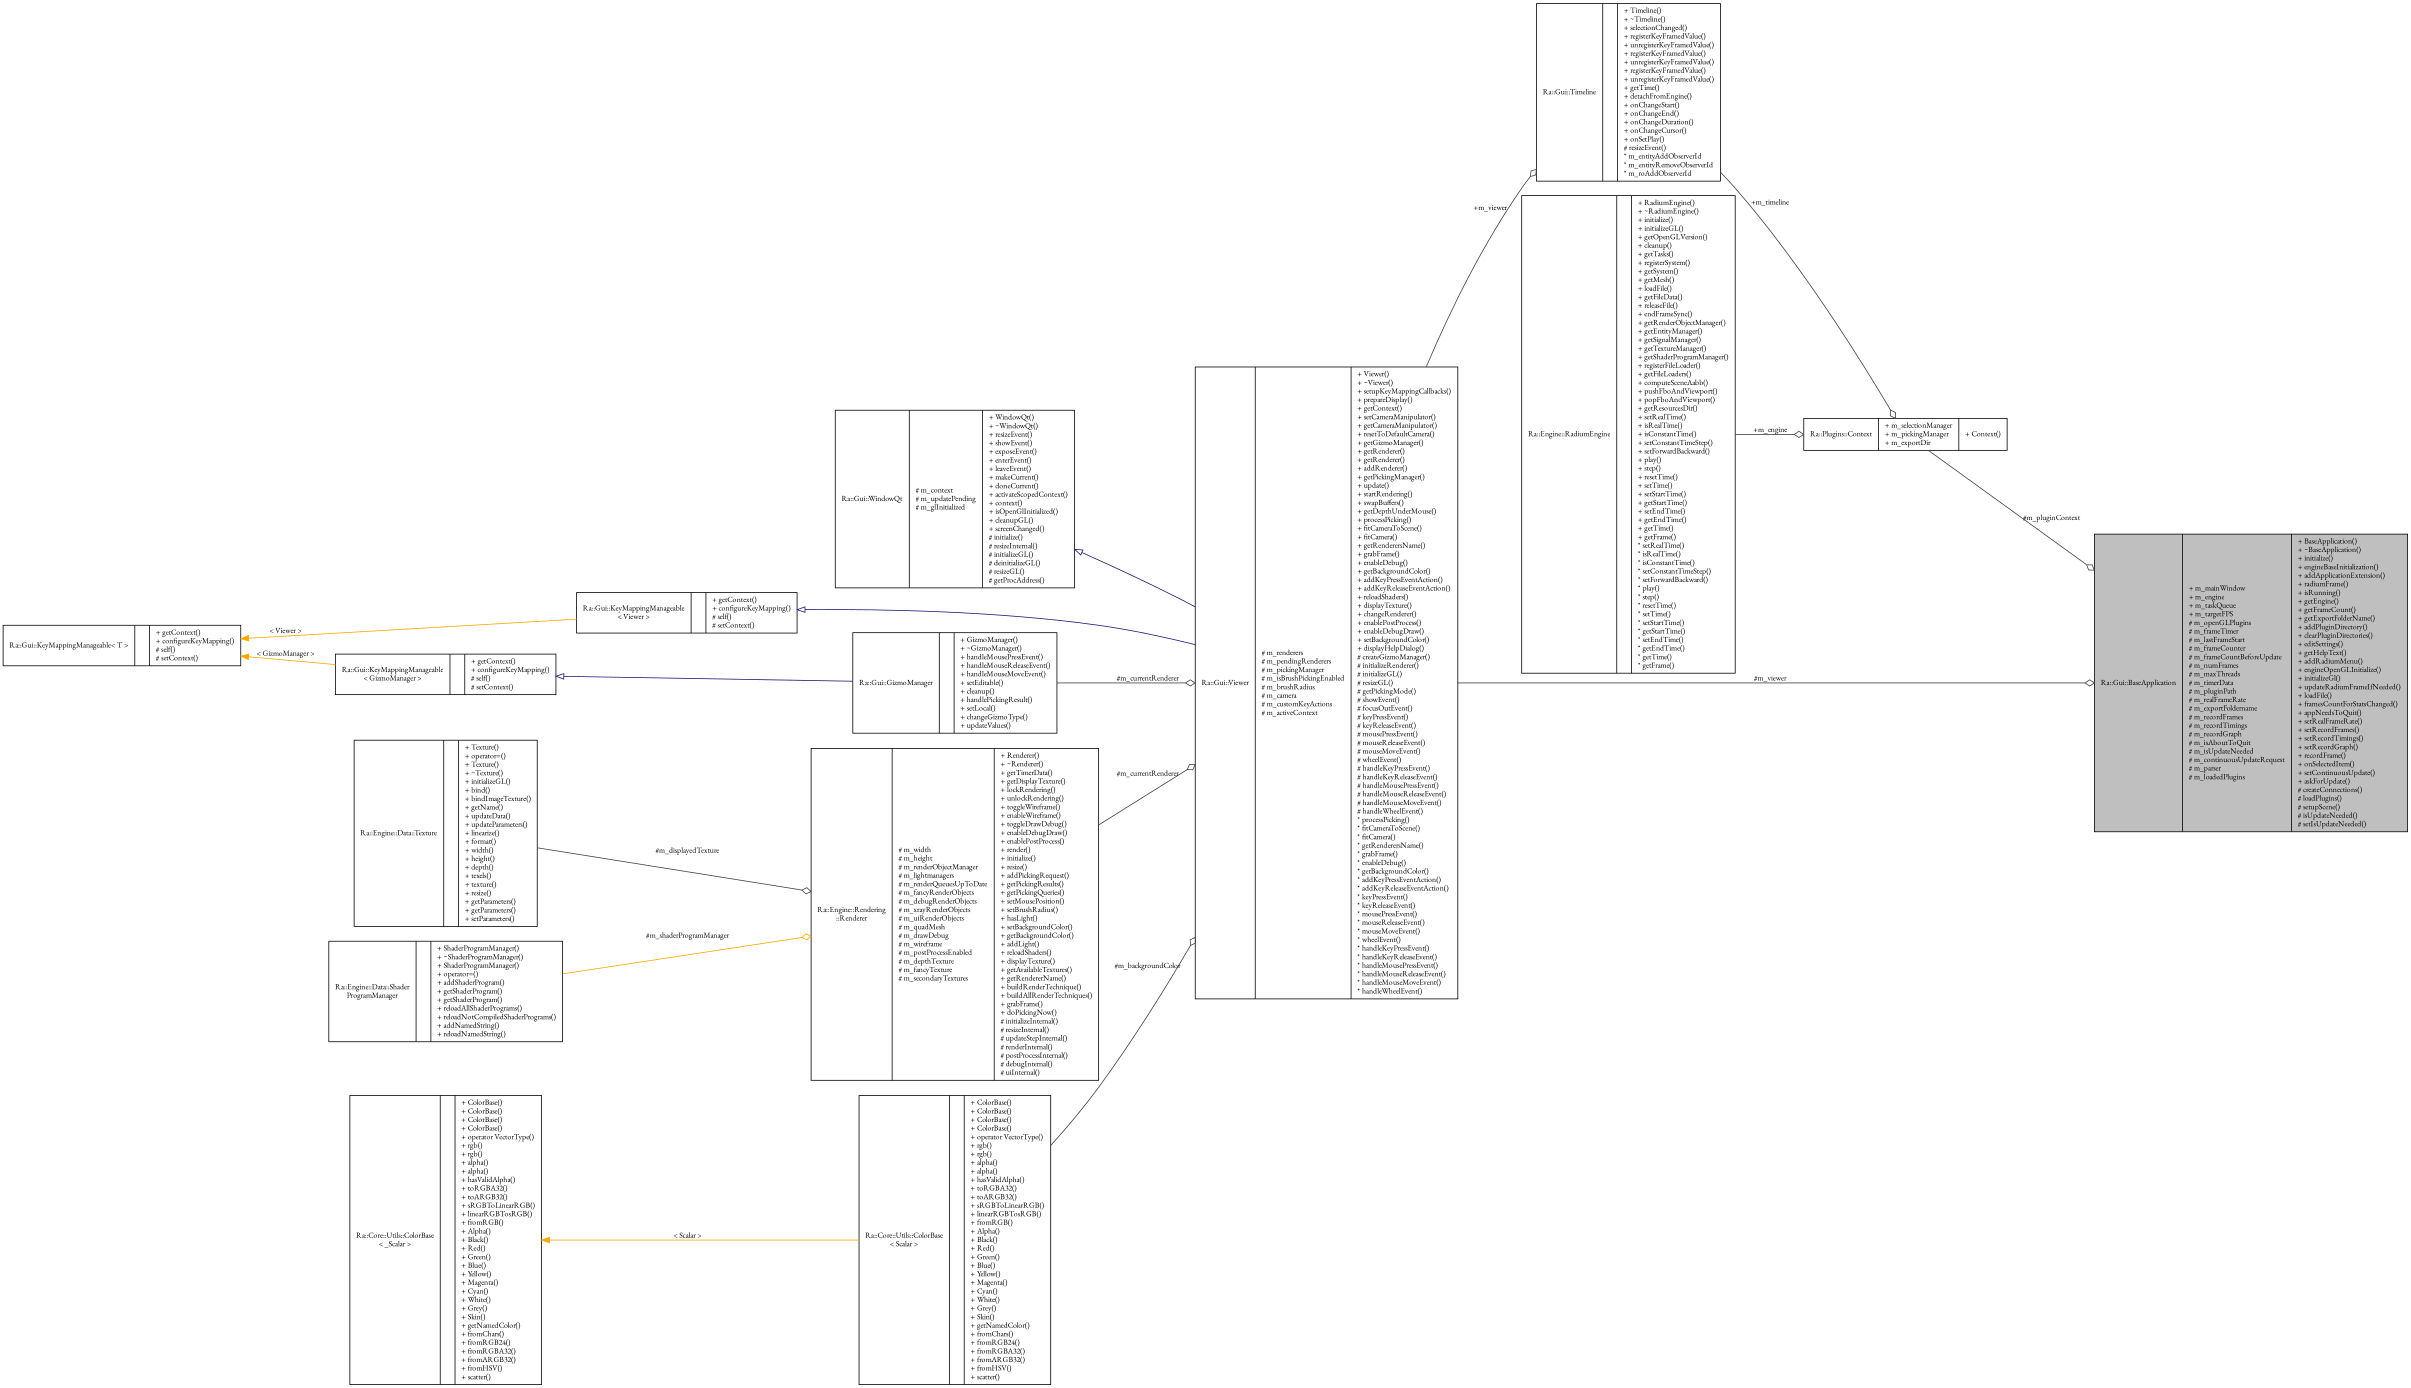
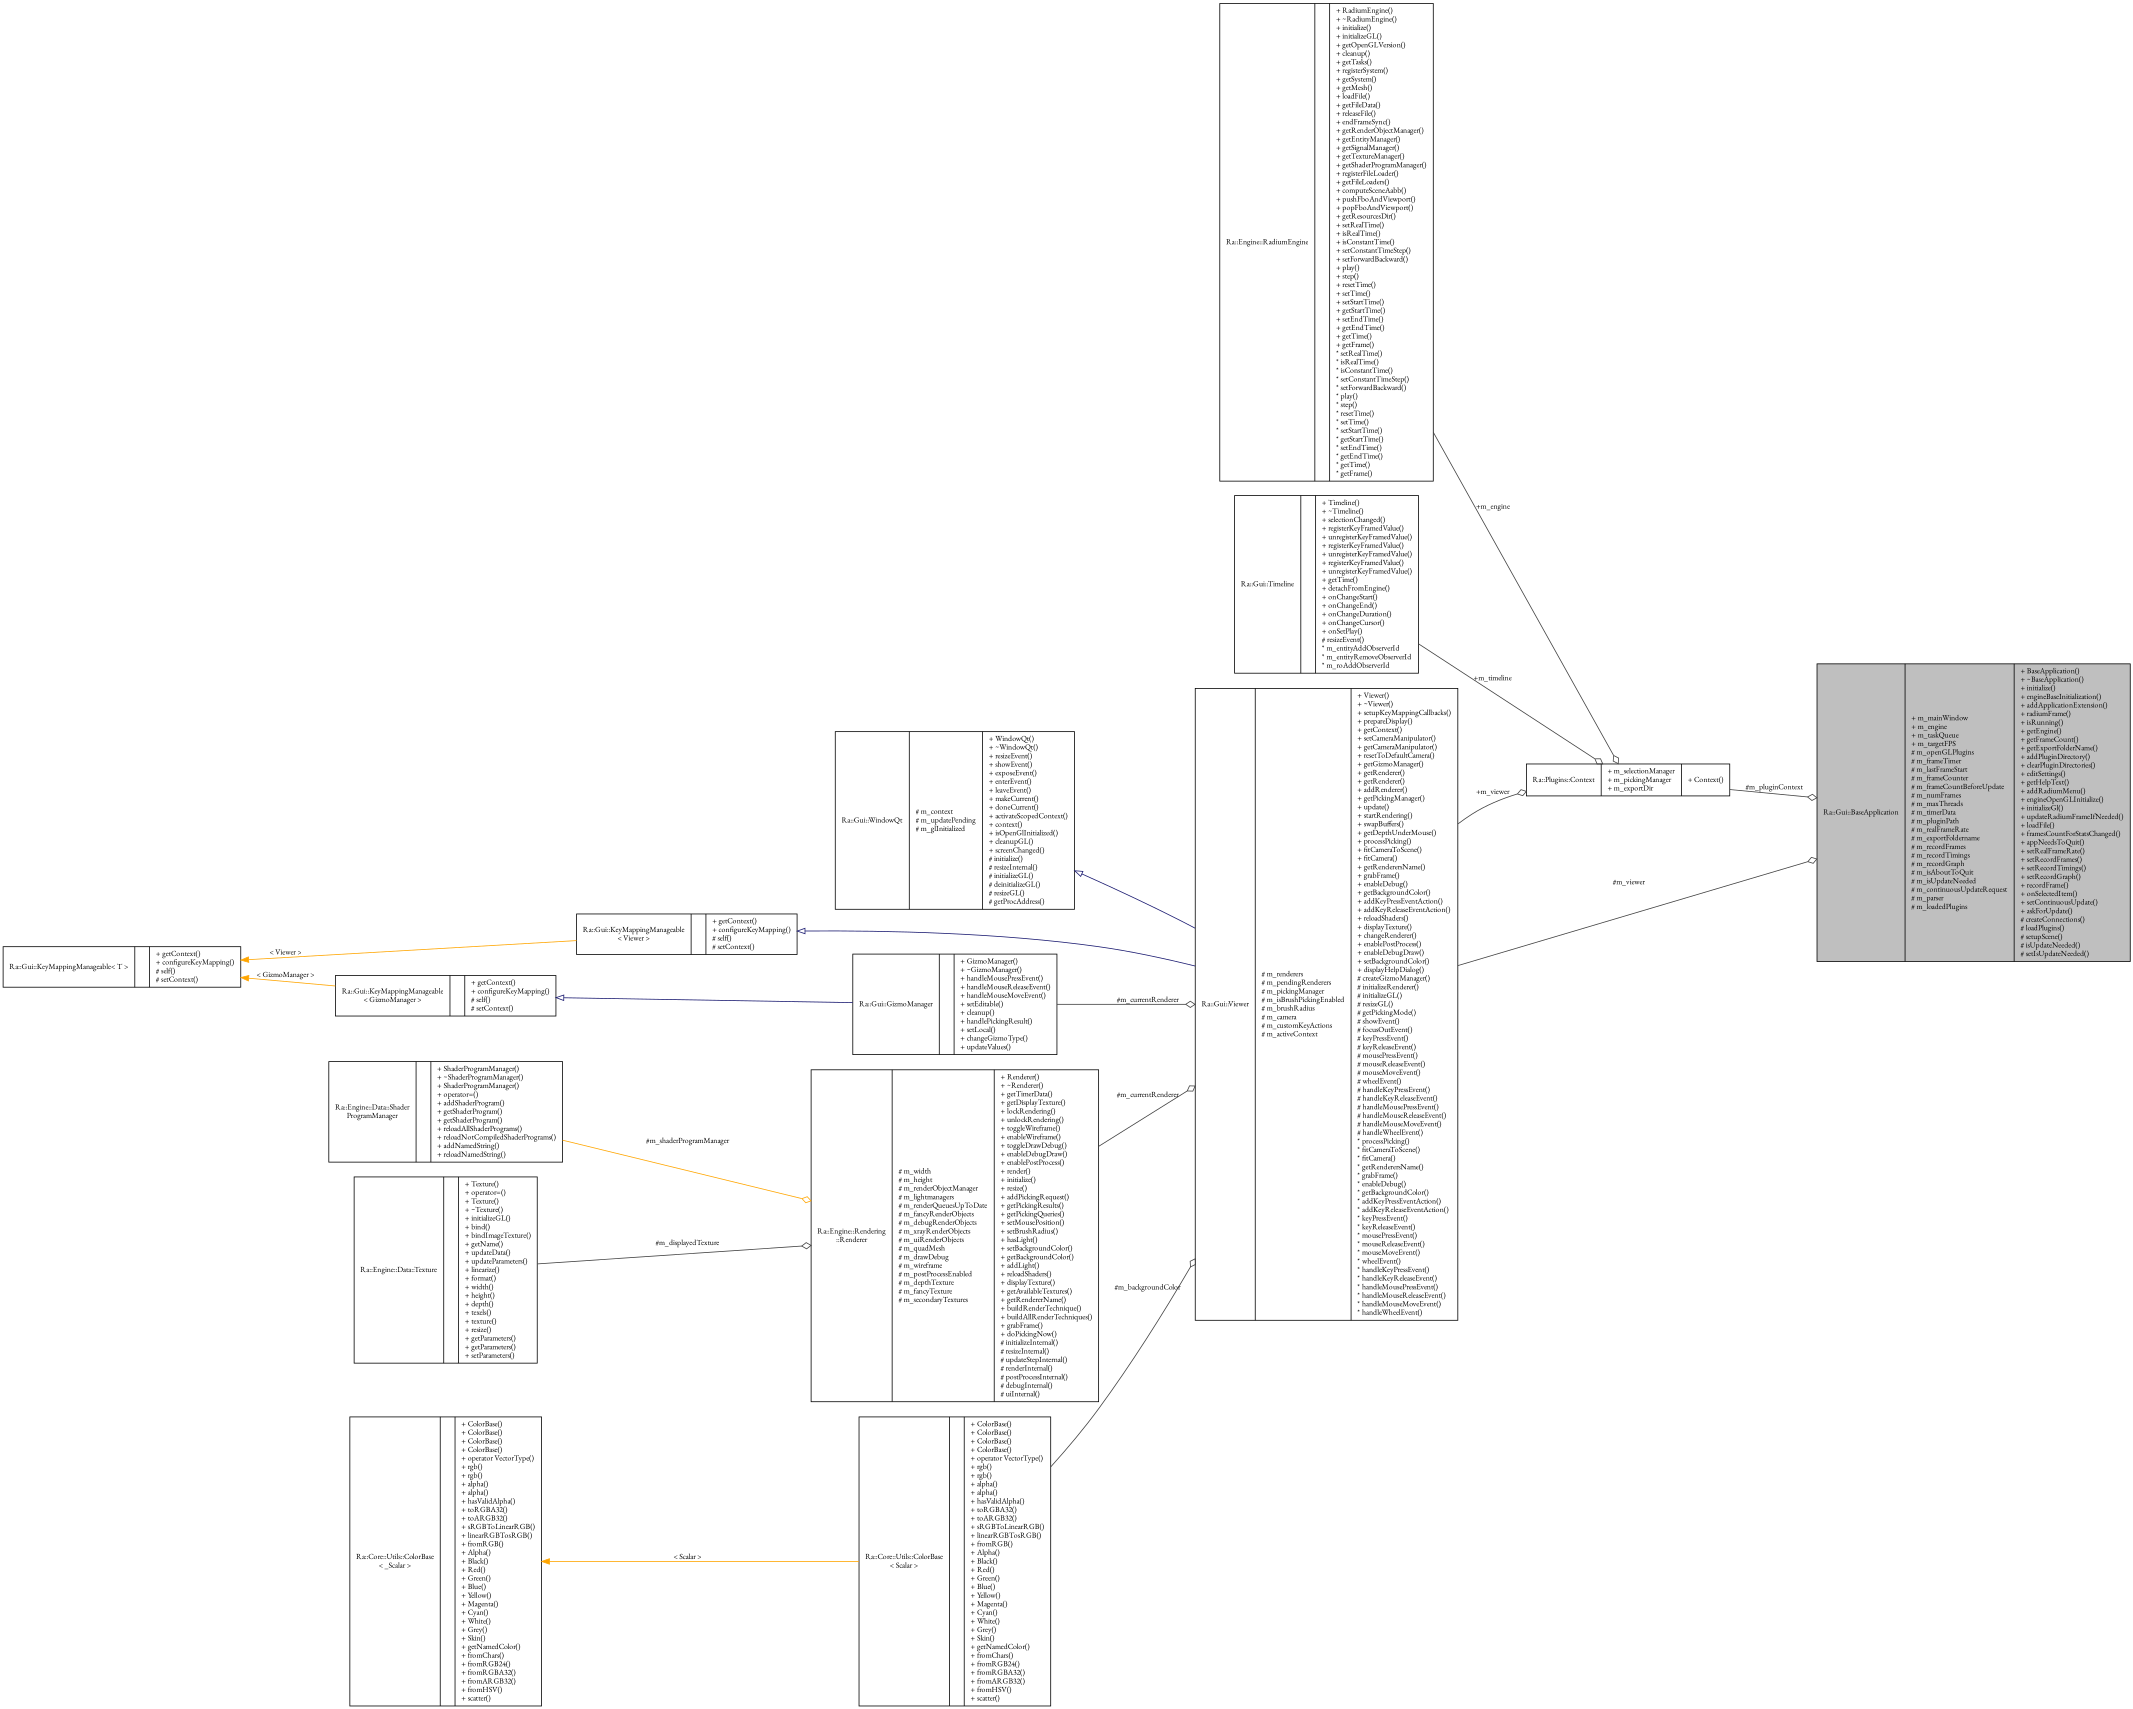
edge "Ra::Gui::Viewer" -> "Ra::Gui::Timeline": now "Ra::Gui::Viewer" -> "Ra::Plugins::Context"
